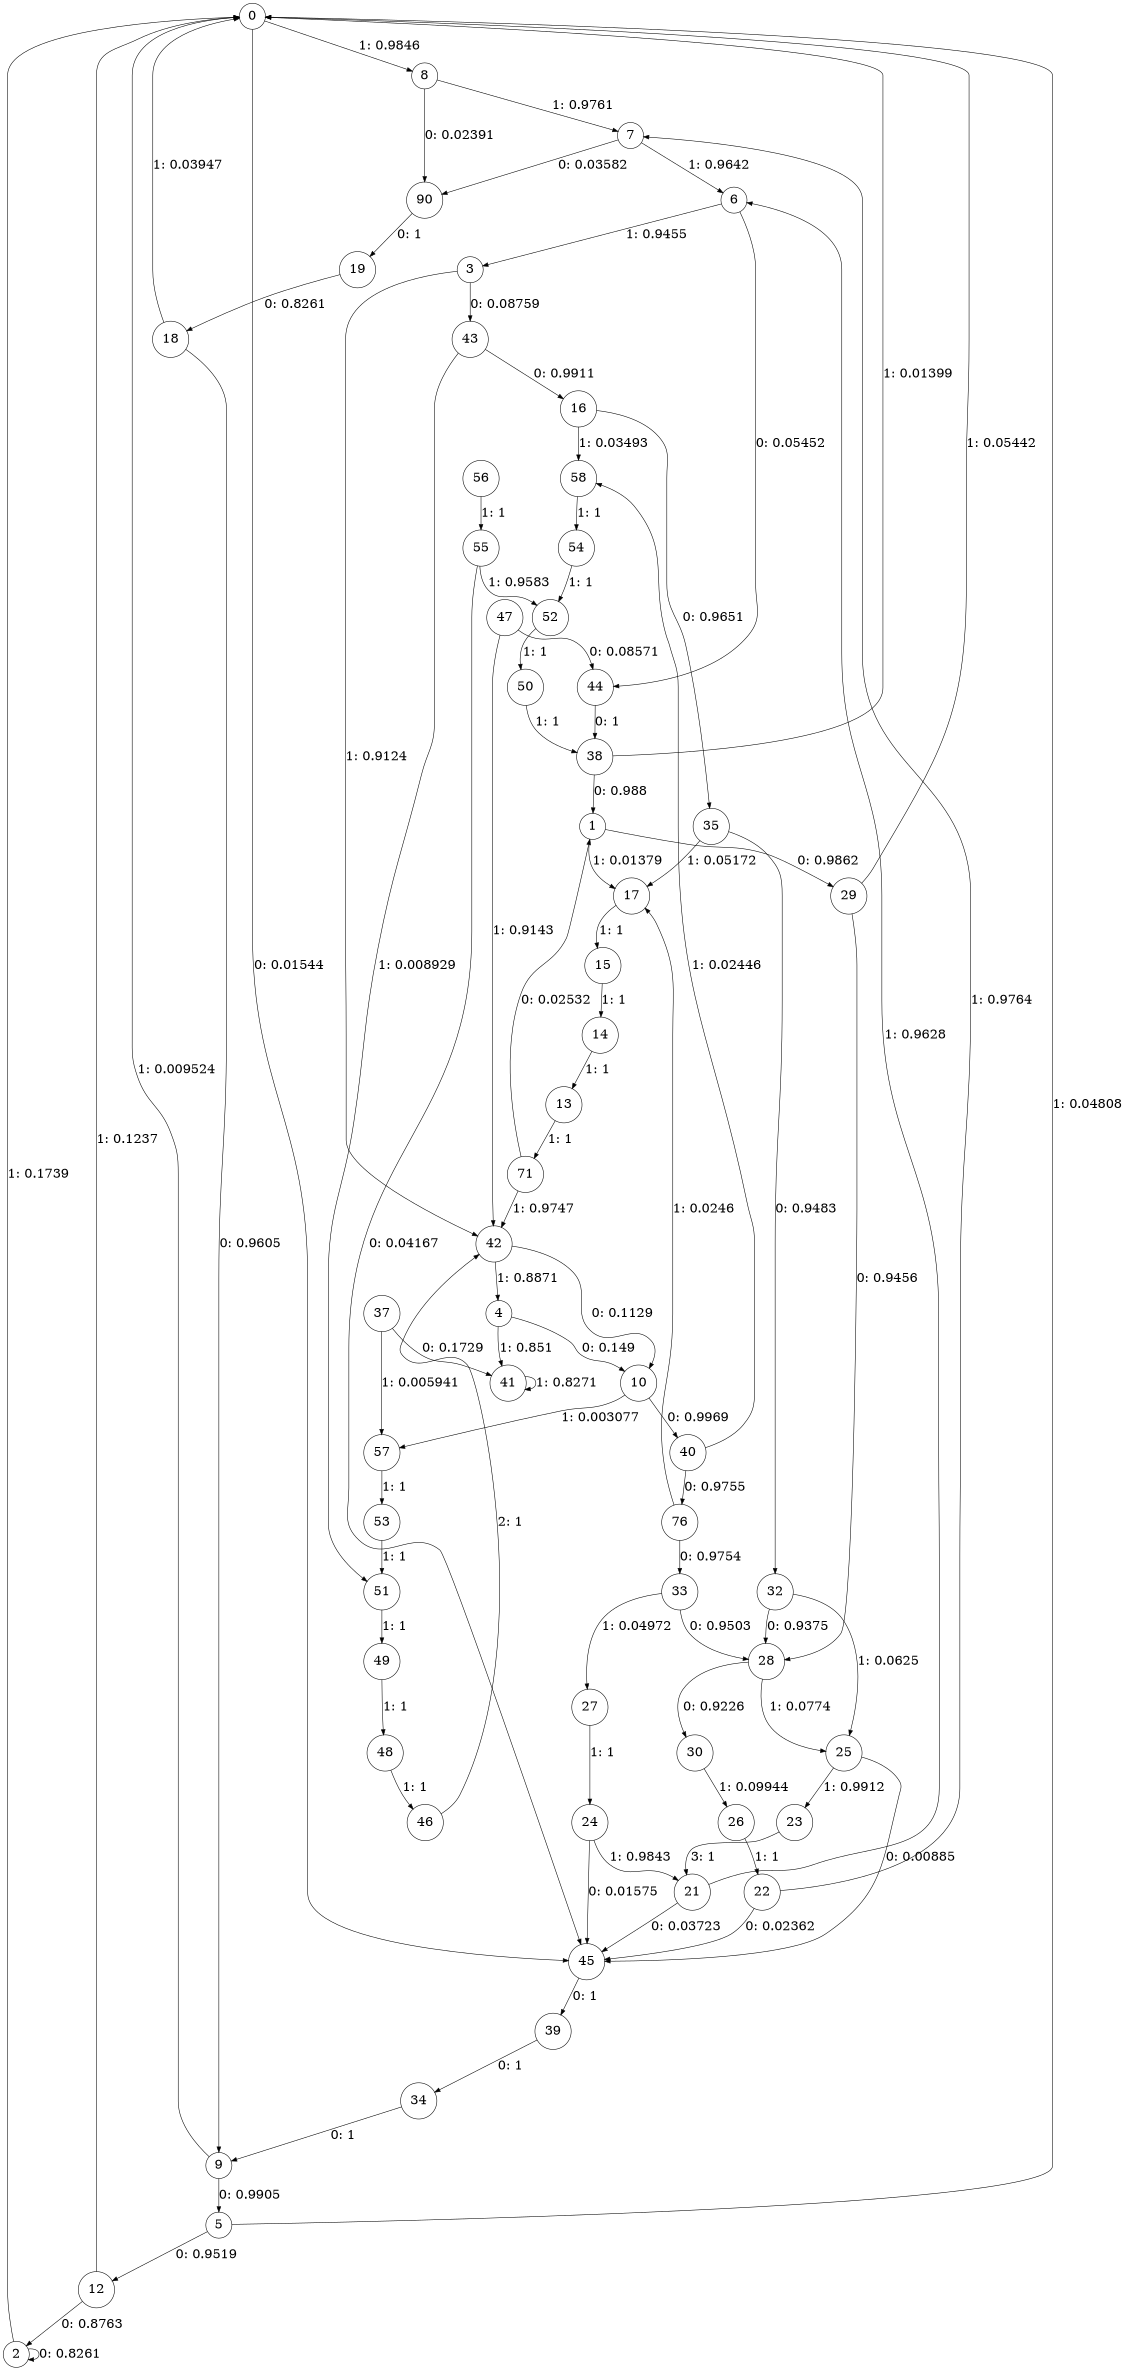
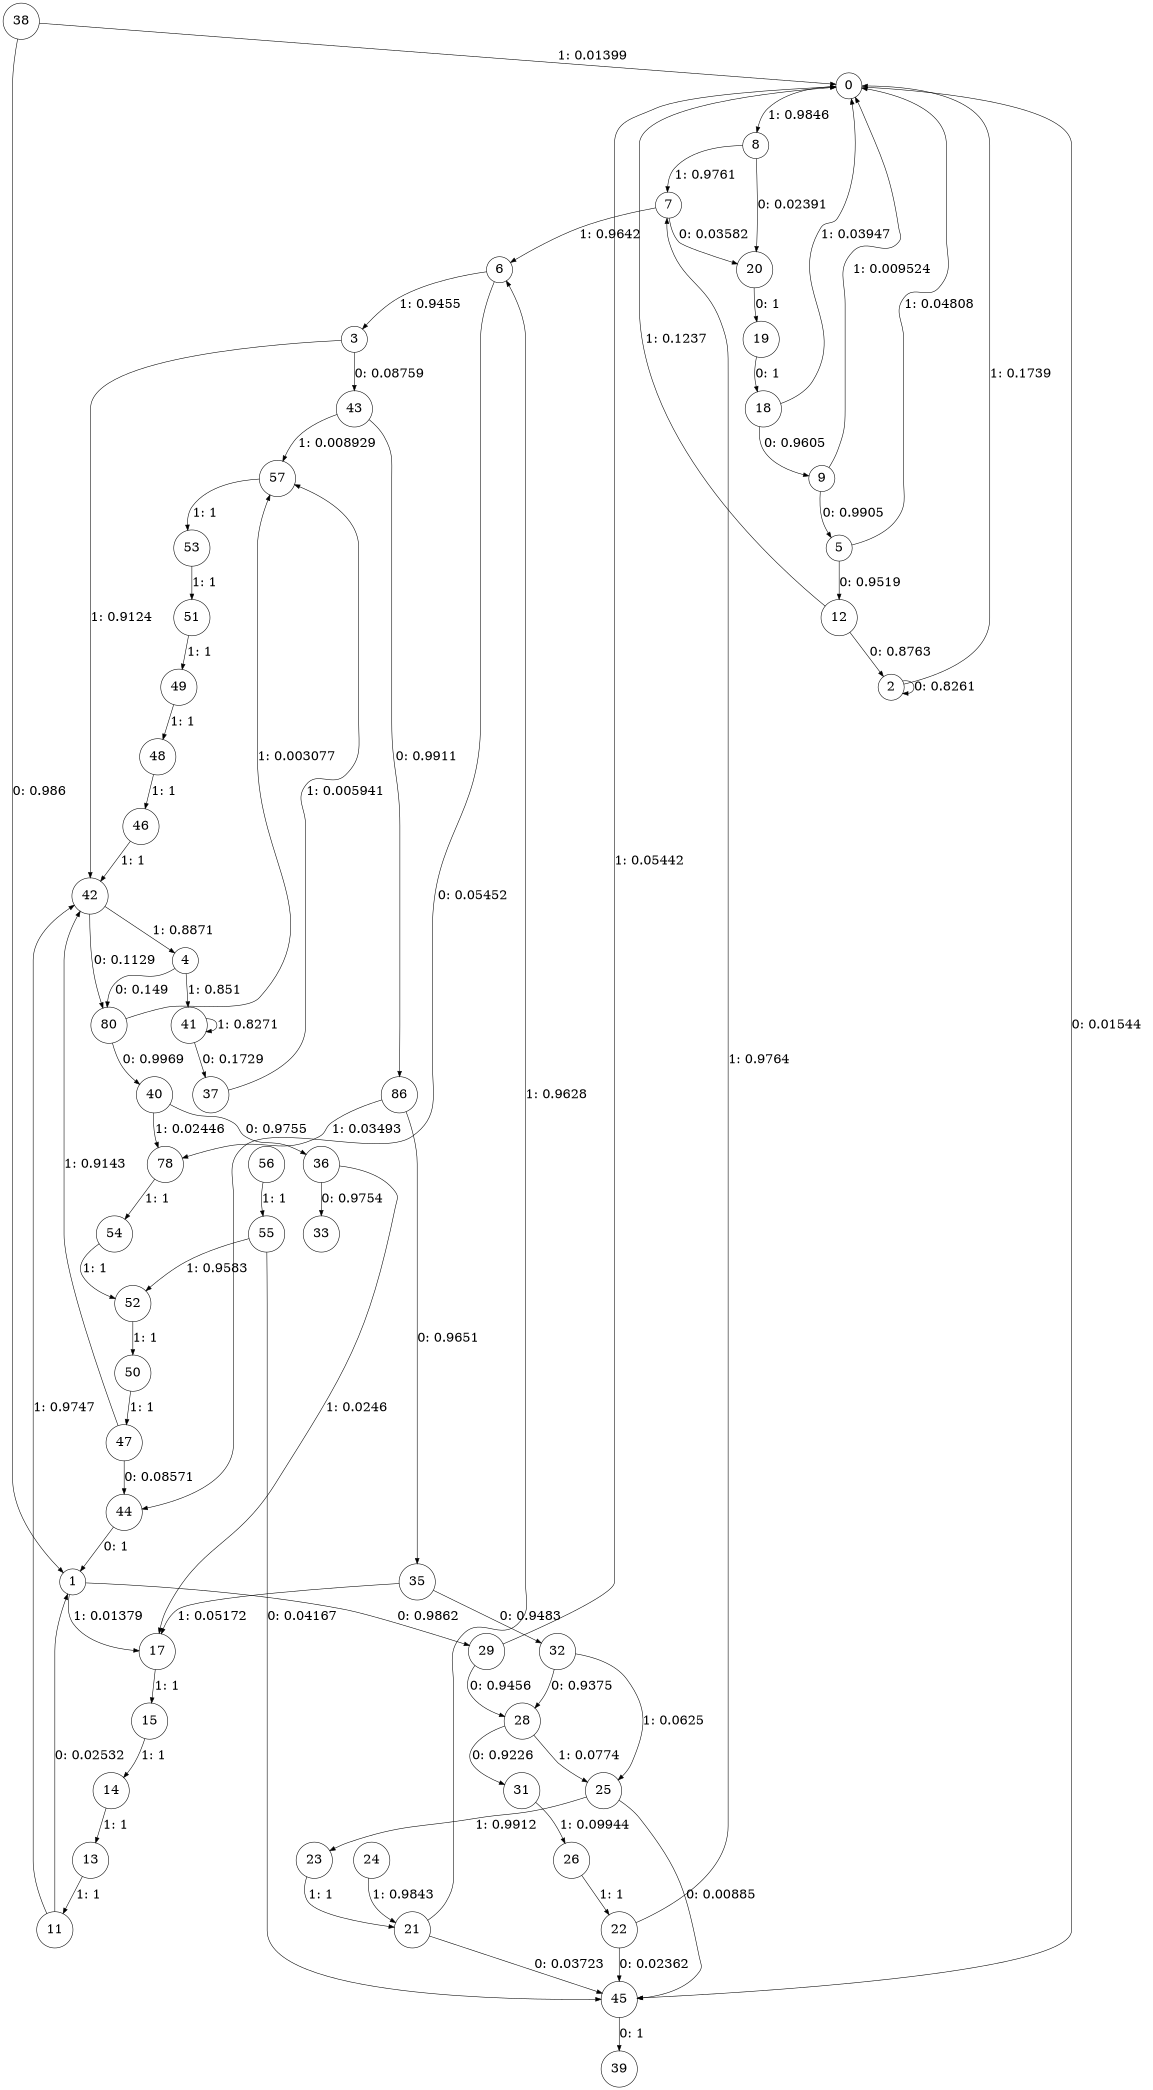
node "90": label "90" -> "20"
edge "19" -> "18": label "0: 0.8261   " -> "0: 1        "
node "16": label "16" -> "86"
node "58": label "58" -> "78"
edge "44" -> "38": now "44" -> "1"
edge "50" -> "38": now "50" -> "47"
edge "38" -> "1": label "0: 0.988    " -> "0: 0.986    "
edge "43" -> "51": now "43" -> "57"
node "71": label "71" -> "11"
edge "37" -> "41": reversed
node "10": label "10" -> "80"
edge "46" -> "42": label "2: 1        " -> "1: 1        "
node "76": label "76" -> "36"
edge "33" -> "28": removed, label "0: 0.9503"
node "27": removed
node "30": label "30" -> "31"
edge "23" -> "21": label "3: 1        " -> "1: 1        "
edge "24" -> "45": removed, label "0: 0.01575"
node "34": removed
